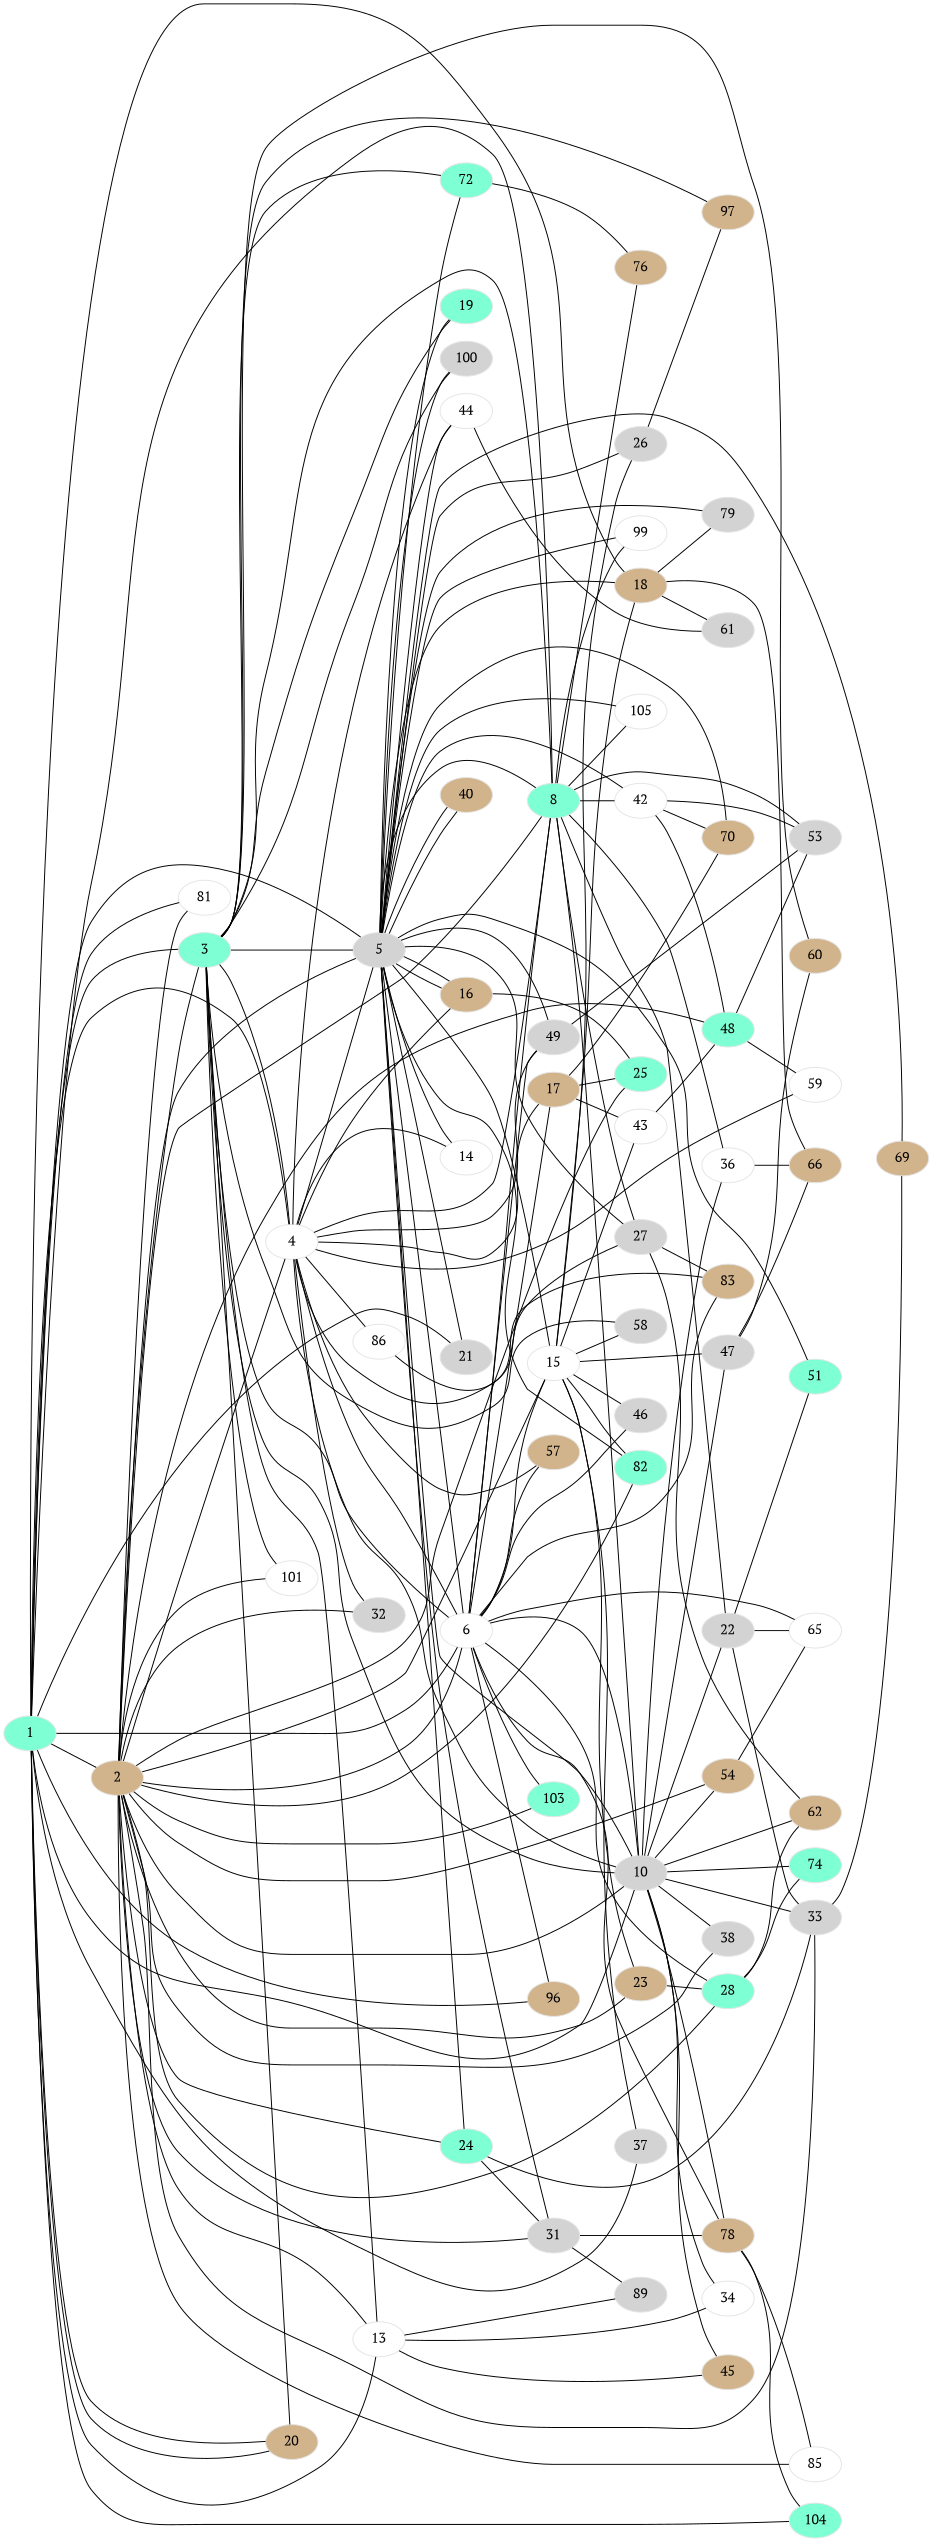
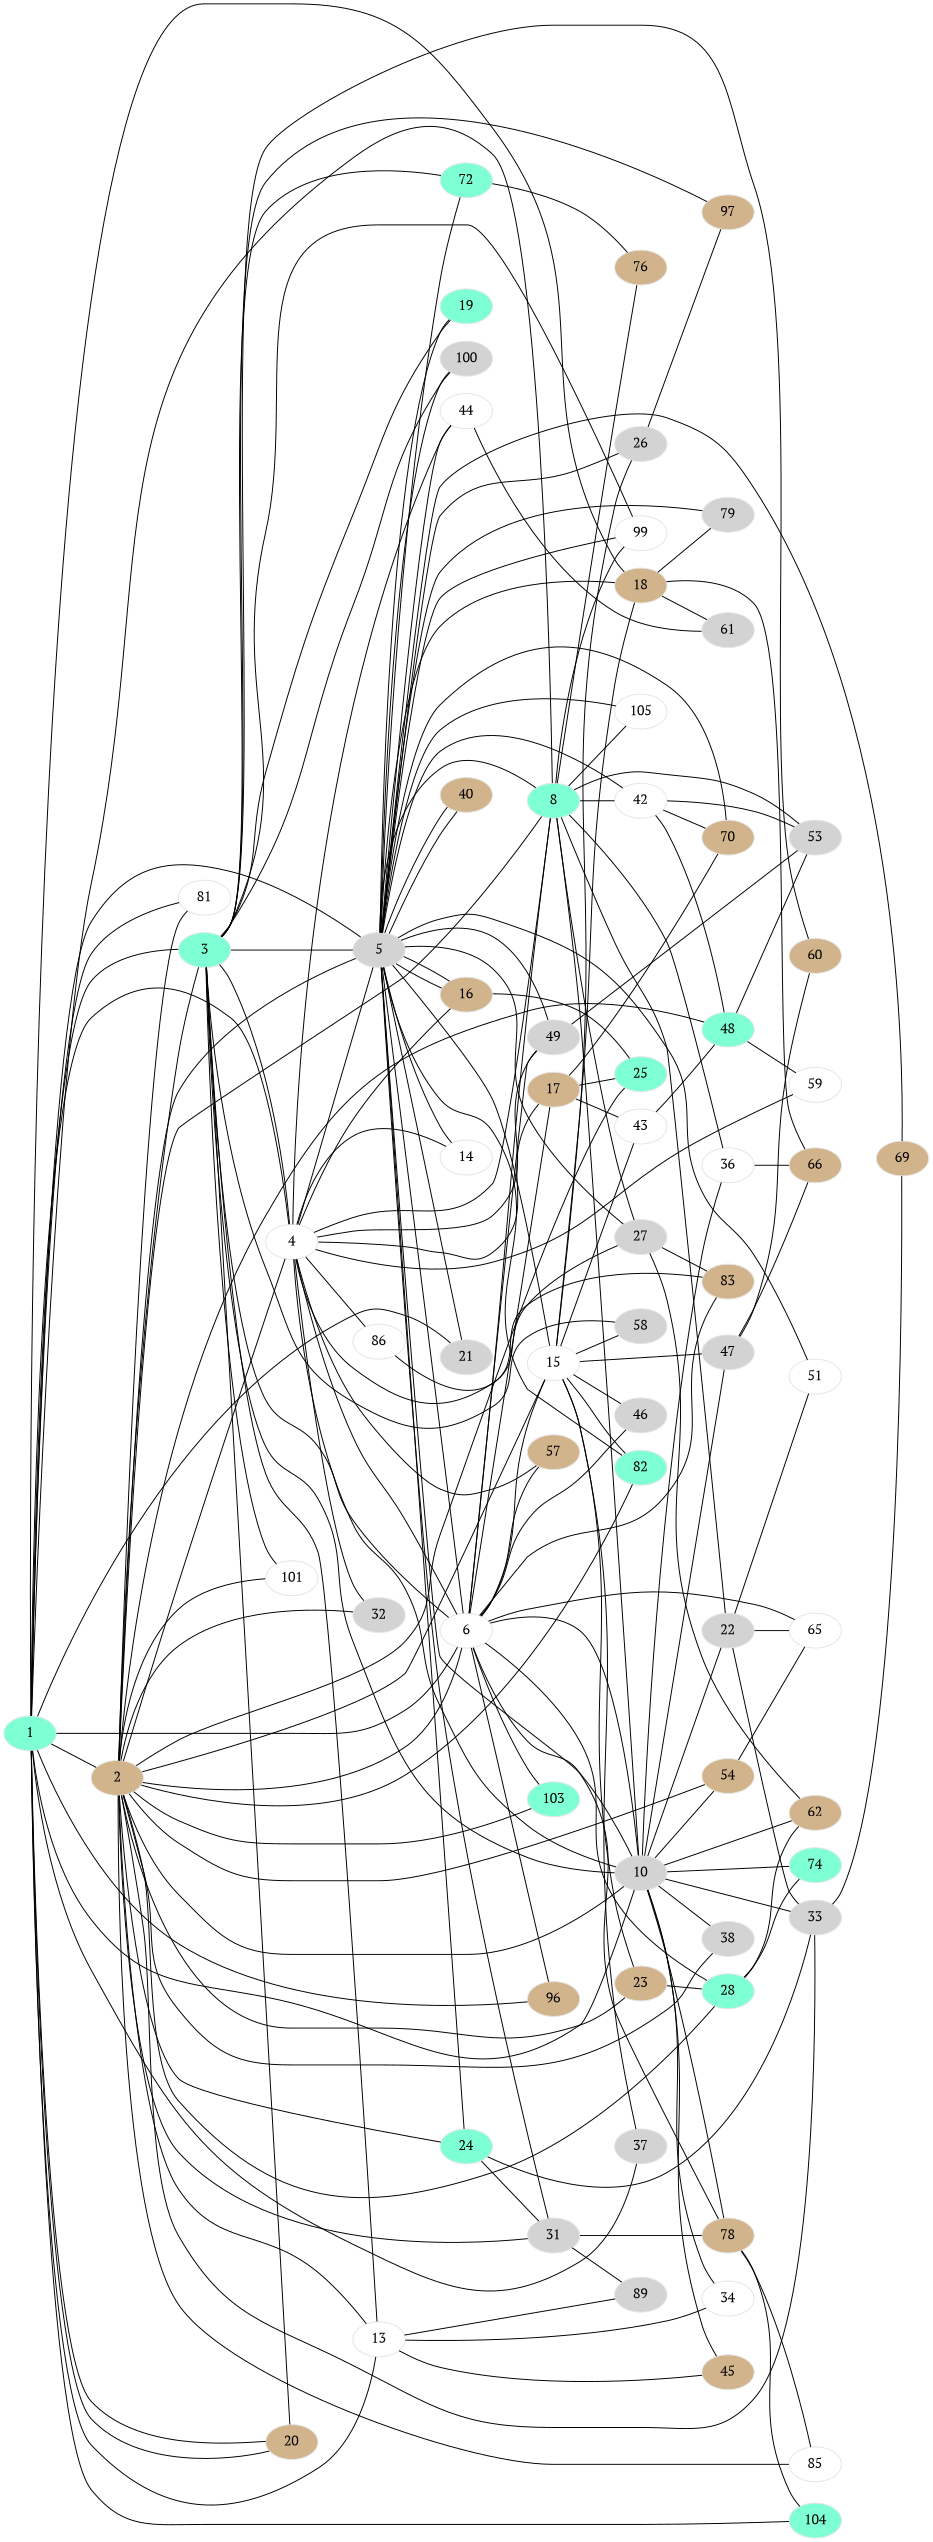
edge "8" -- "3": now "99" -- "3"
node "51": fillcolor aquamarine -> white
